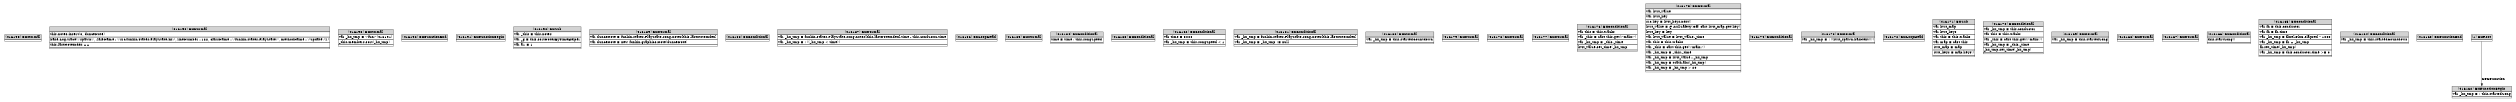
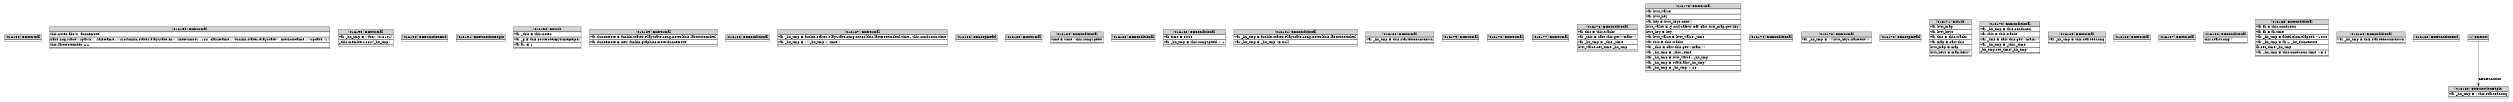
node "(416175) BKNormal": text "src key = kvIt_keys.next()" -> "var key = kvIt_keys.next()"
node "(416194) BKNormal": text "this.notes.insert(0, dunceNote)" -> "this.notes.abs(0, dunceNote)"
node "(416173) BKNormal": text "var _hx_tmp = ! ((kvIt_spawn.hasNext()))" -> "var _hx_tmp = ! ((kvIt_keys.hasNext()))"
node "(416165) BKConditional": text "var _hx_tmp = fh + _hx_tmp" -> "var _hx_tmp = fh + _hx_dunceNote"
